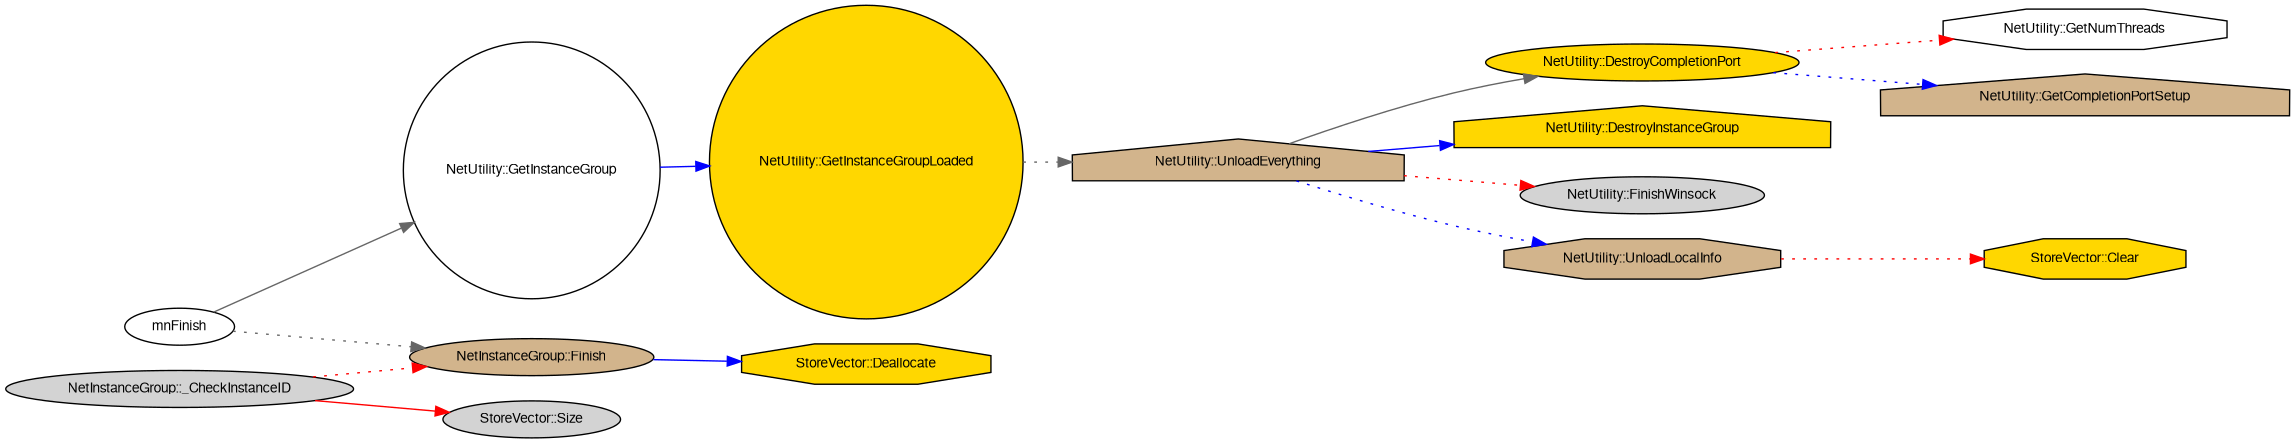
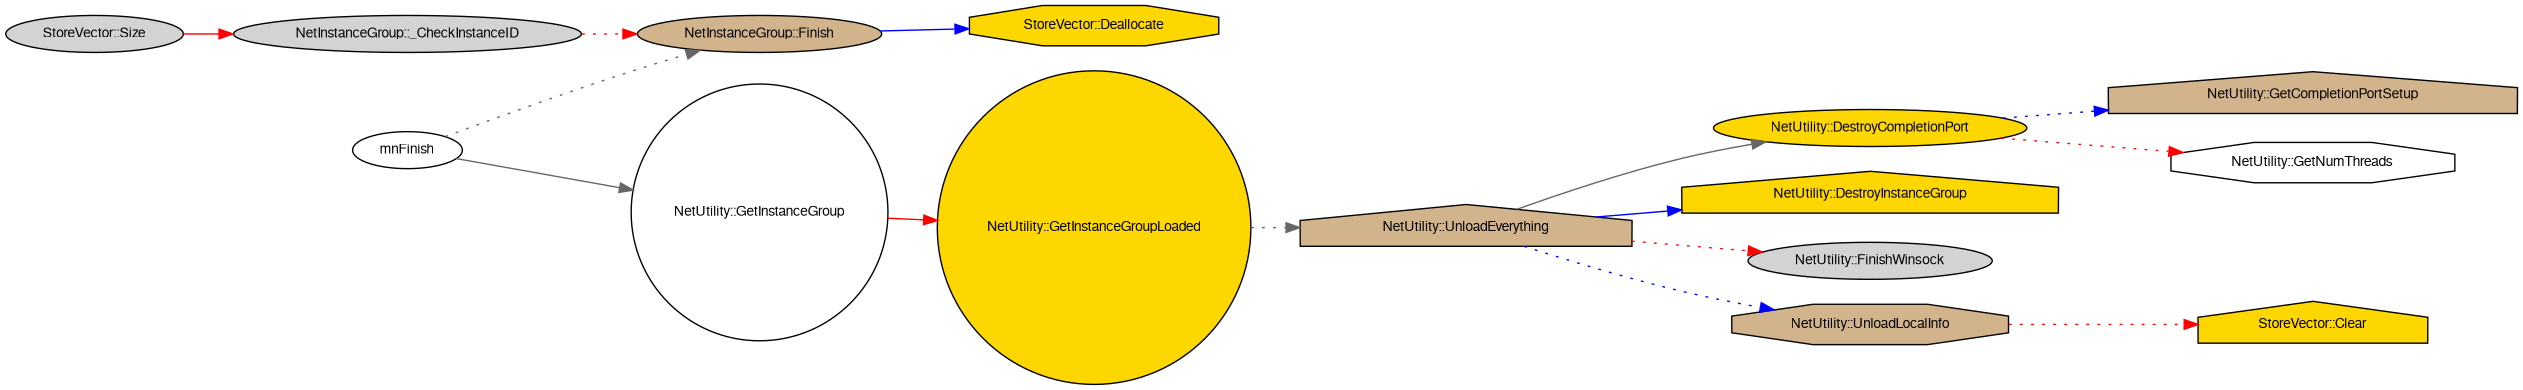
edge "NetUtility::GetInstanceGroup" -> "NetUtility::GetInstanceGroupLoaded": color blue -> red
node "StoreVector::Clear": shape octagon -> house
edge "NetInstanceGroup::_CheckInstanceID" -> "StoreVector::Size": reversed
